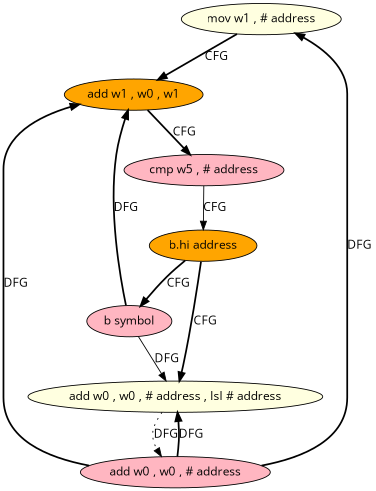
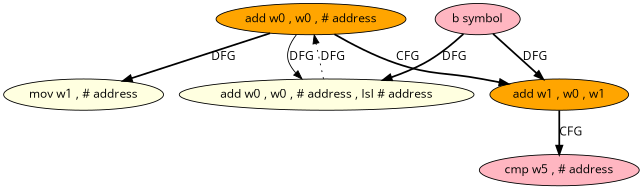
edge "mov w1 , # address" -> "add w1 , w0 , w1": removed, label "CFG"
node "b.hi address": removed
edge "add w0 , w0 , # address" -> "add w1 , w0 , w1": label "DFG" -> "CFG"
edge "b symbol" -> "add w0 , w0 , # address , lsl # address": style solid -> bold
edge "add w0 , w0 , # address" -> "add w0 , w0 , # address , lsl # address": style bold -> solid
node "add w0 , w0 , # address": fillcolor lightpink -> orange
